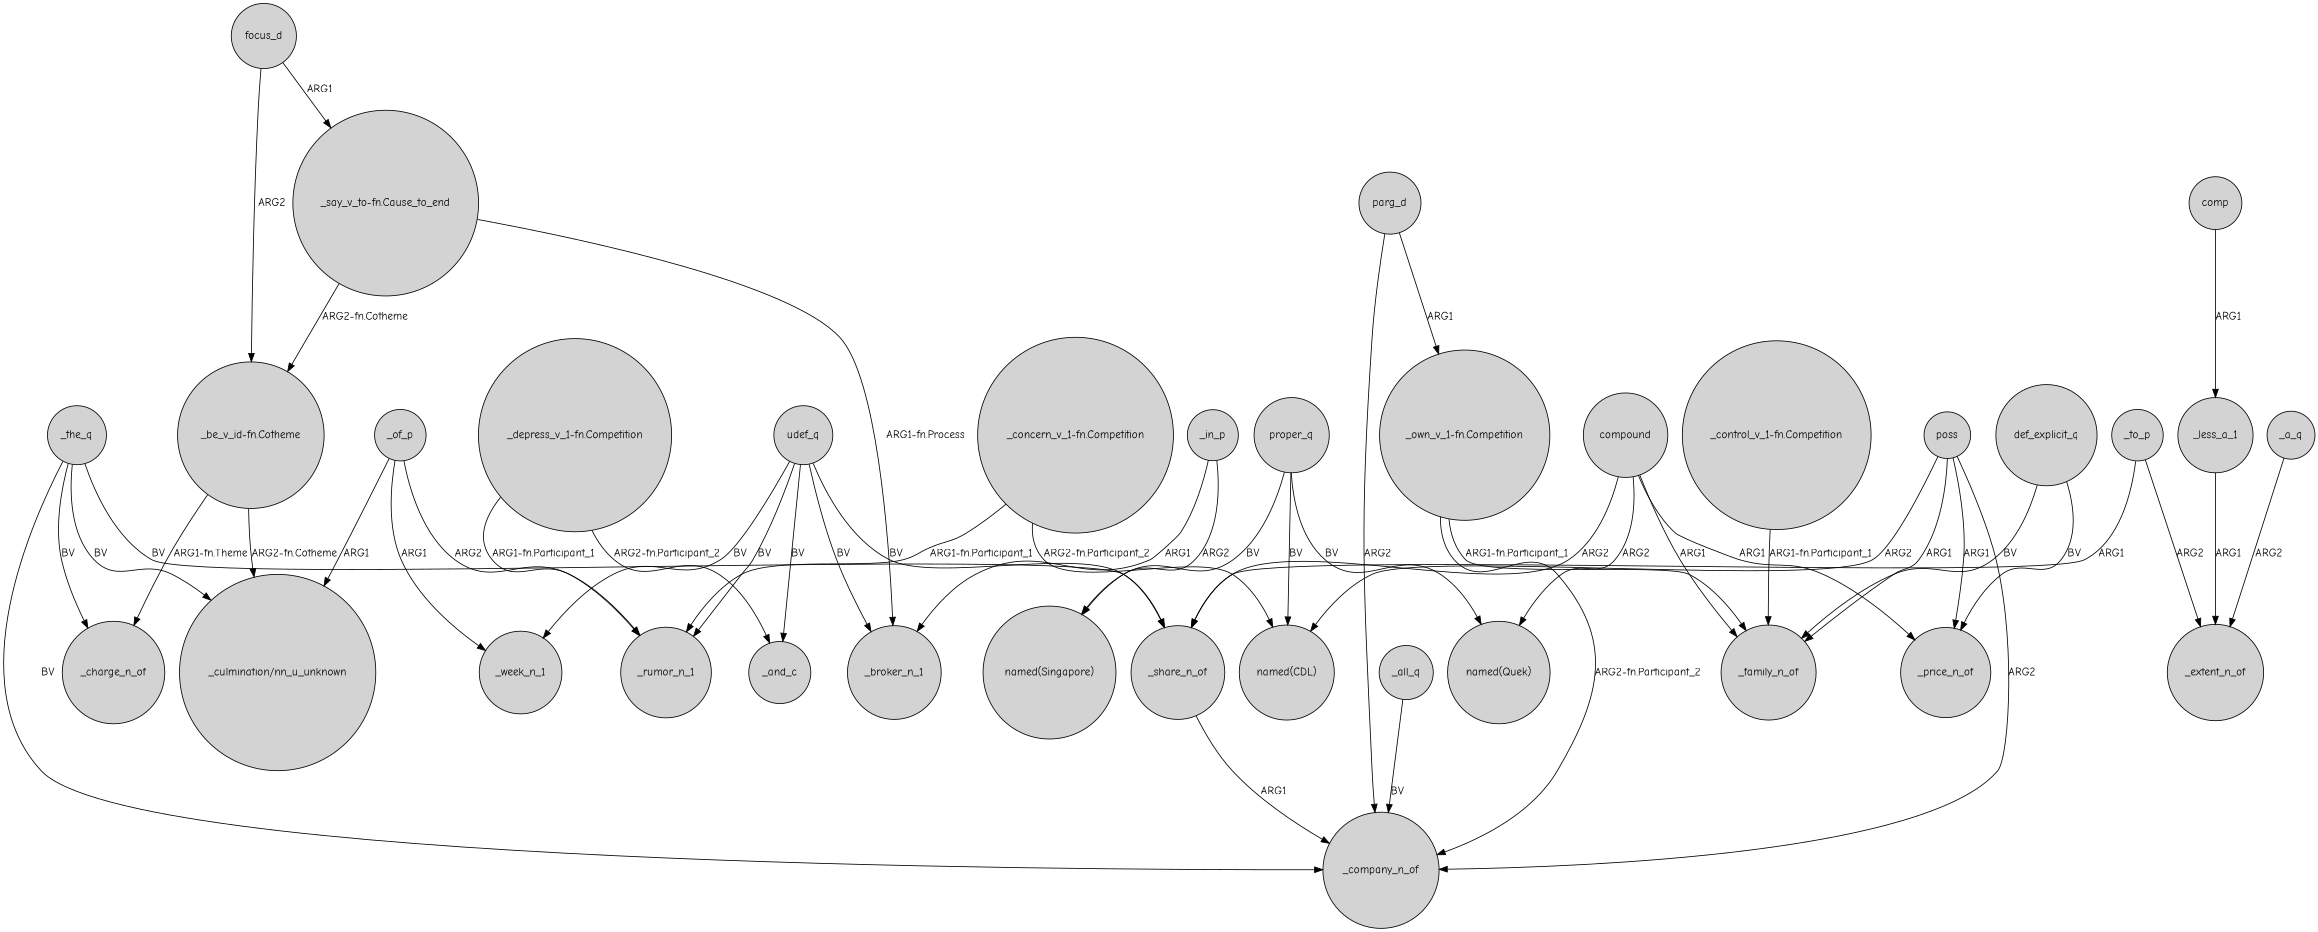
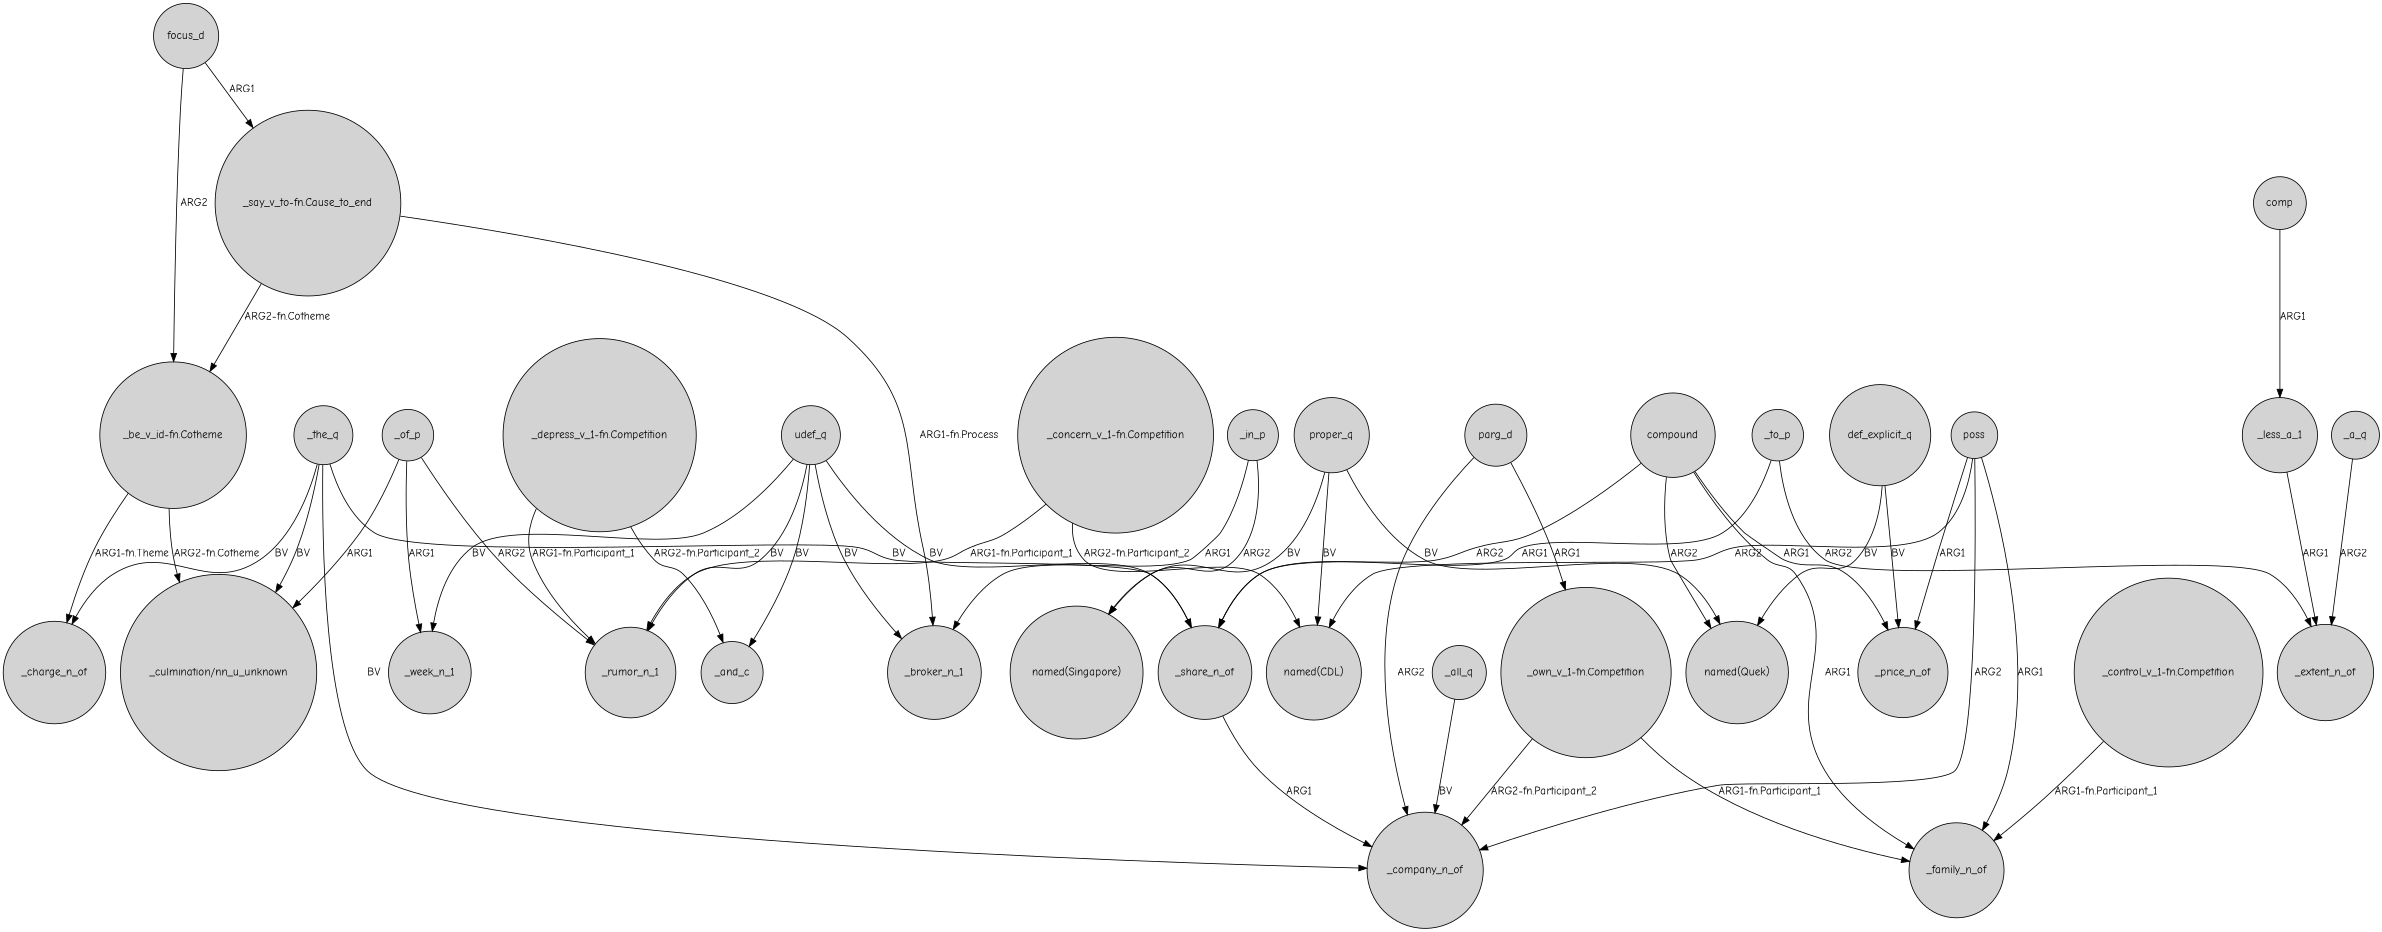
edge "def_explicit_q" -> "_family_n_of": now "def_explicit_q" -> "named(Quek)"
